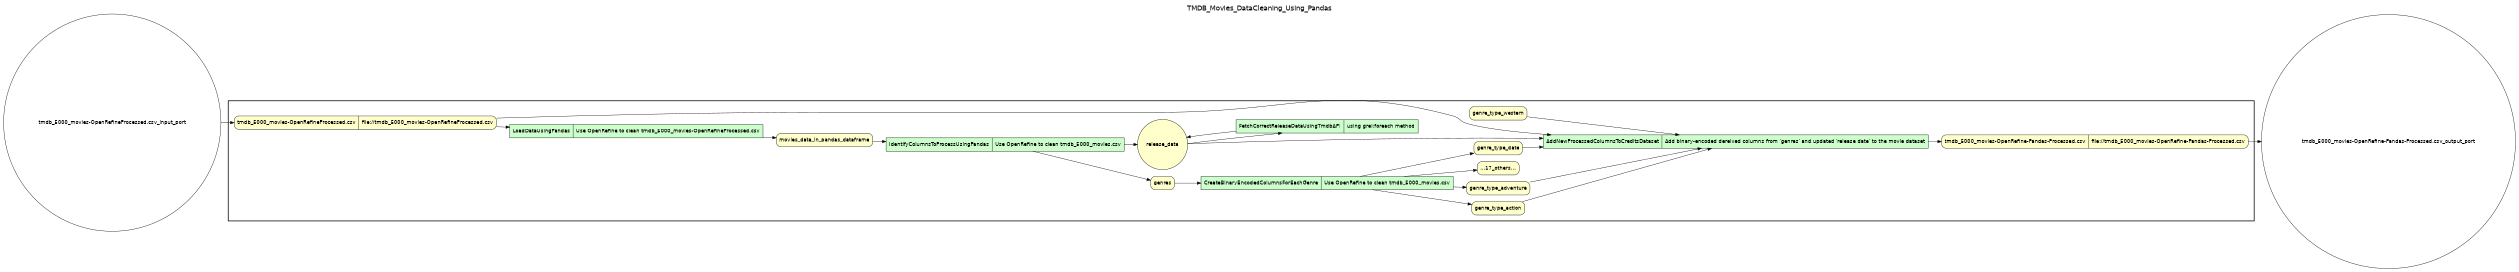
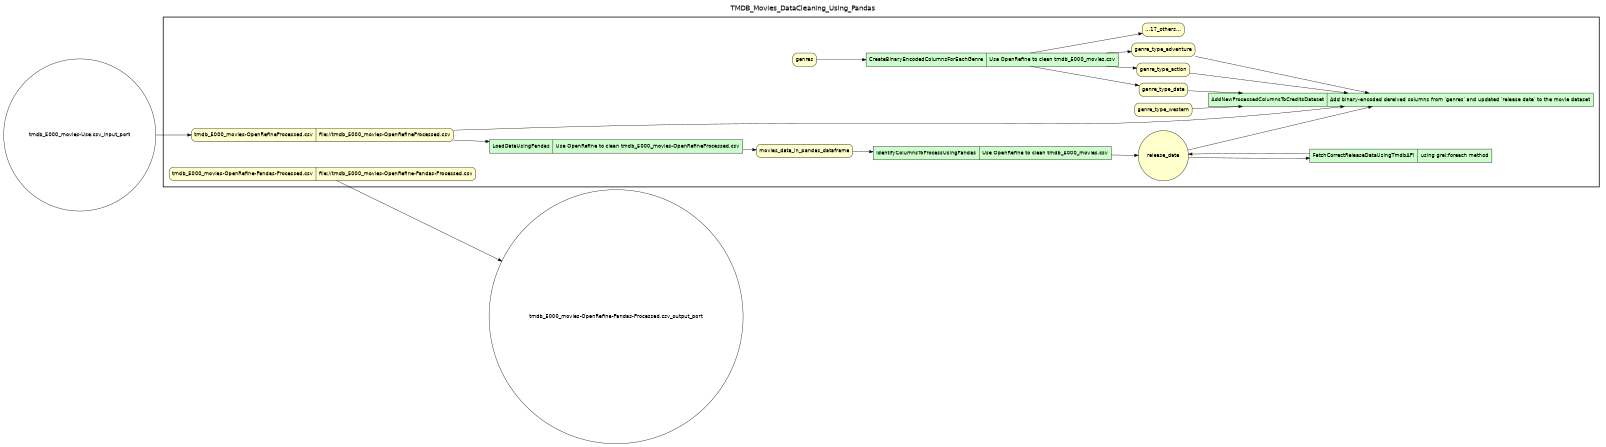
node "tmdb_5000_movies-OpenRefineProcessed.csv_input_port": label "tmdb_5000_movies-OpenRefineProcessed.csv_input_port" -> "tmdb_5000_movies-Use.csv_input_port"
edge "AddNewProcessedColumnsToCreditsDataset" -> "tmdb_5000_movies-OpenRefine-Pandas-Processed.csv": removed
edge "IdentifyColumnsToProcessUsingPandas" -> "genres": removed
